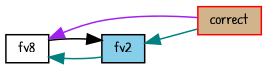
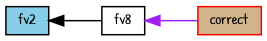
edge "correct" -> "fv2": removed
edge "fv2" -> "fv8": removed
